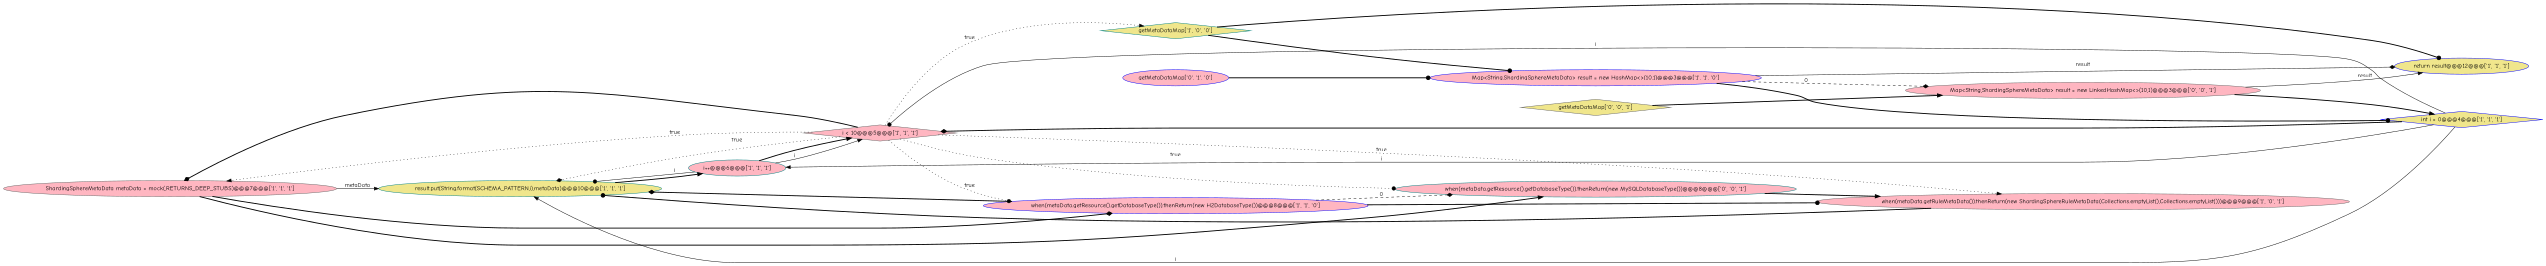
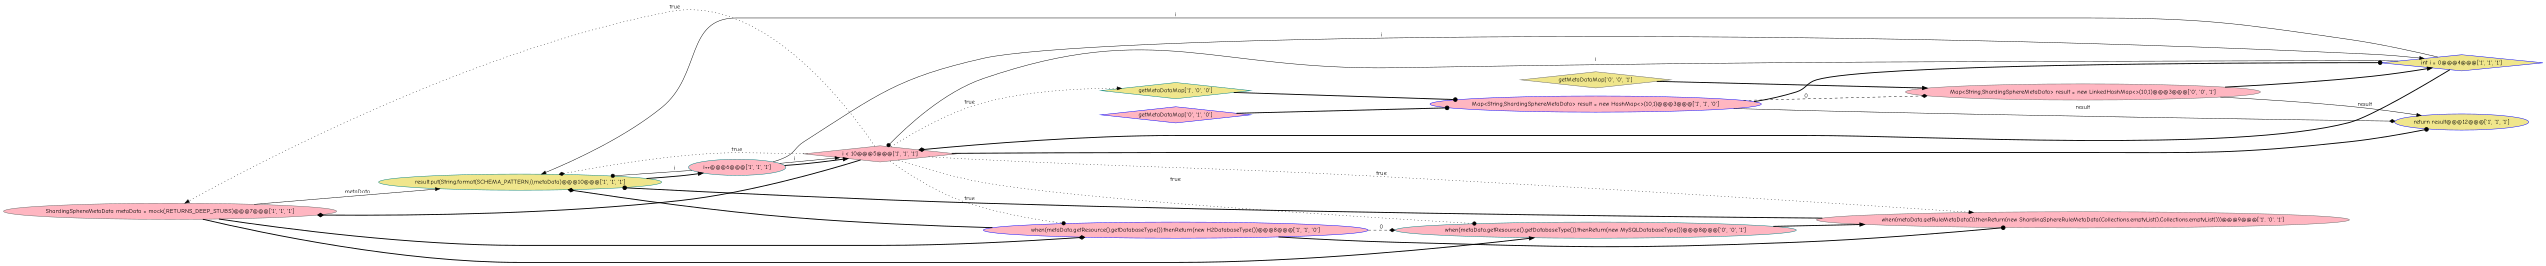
edge "getMetaDataMap['1', '0', '0']" -> "return result@@@12@@@['1', '1', '1']": now "i < 10@@@5@@@['1', '1', '1']" -> "return result@@@12@@@['1', '1', '1']"
node "getMetaDataMap['0', '1', '0']": shape ellipse -> diamond
edge "int i = 0@@@4@@@['1', '1', '1']" -> "i++@@@6@@@['1', '1', '1']": reversed
